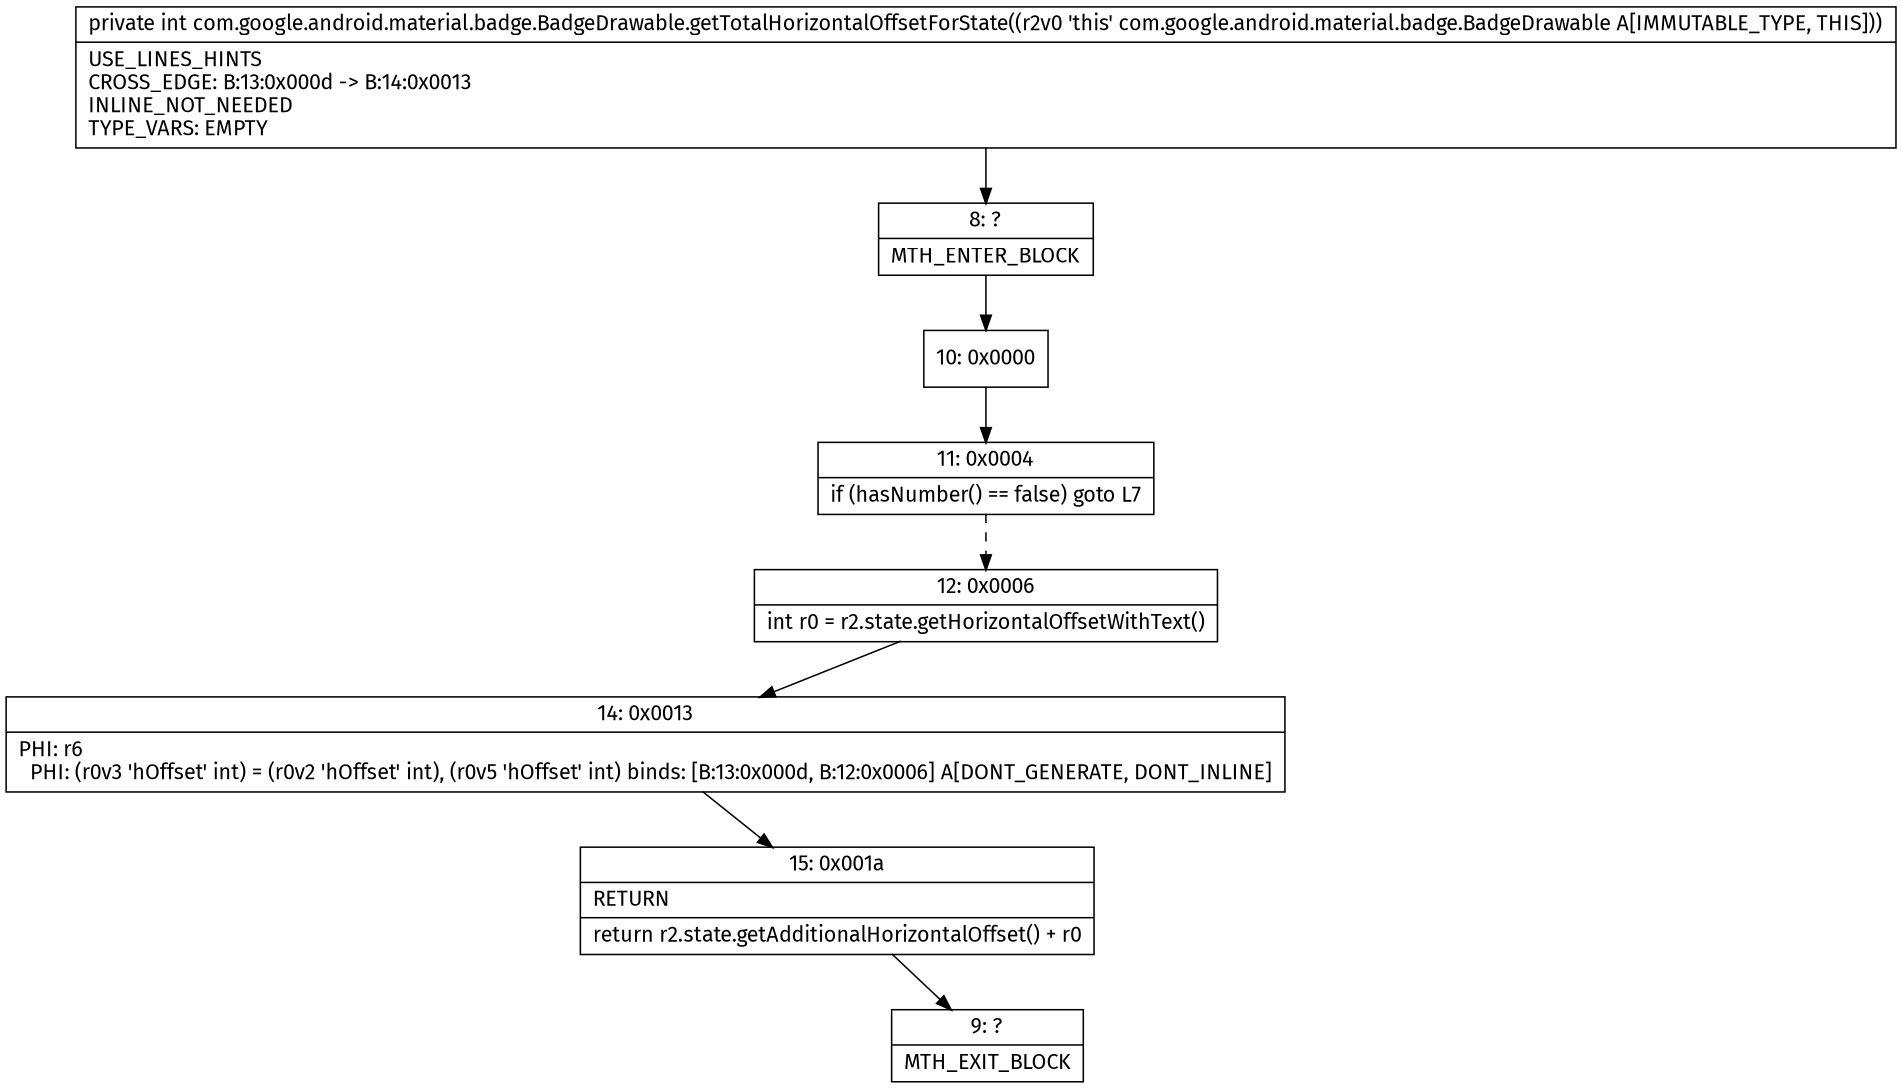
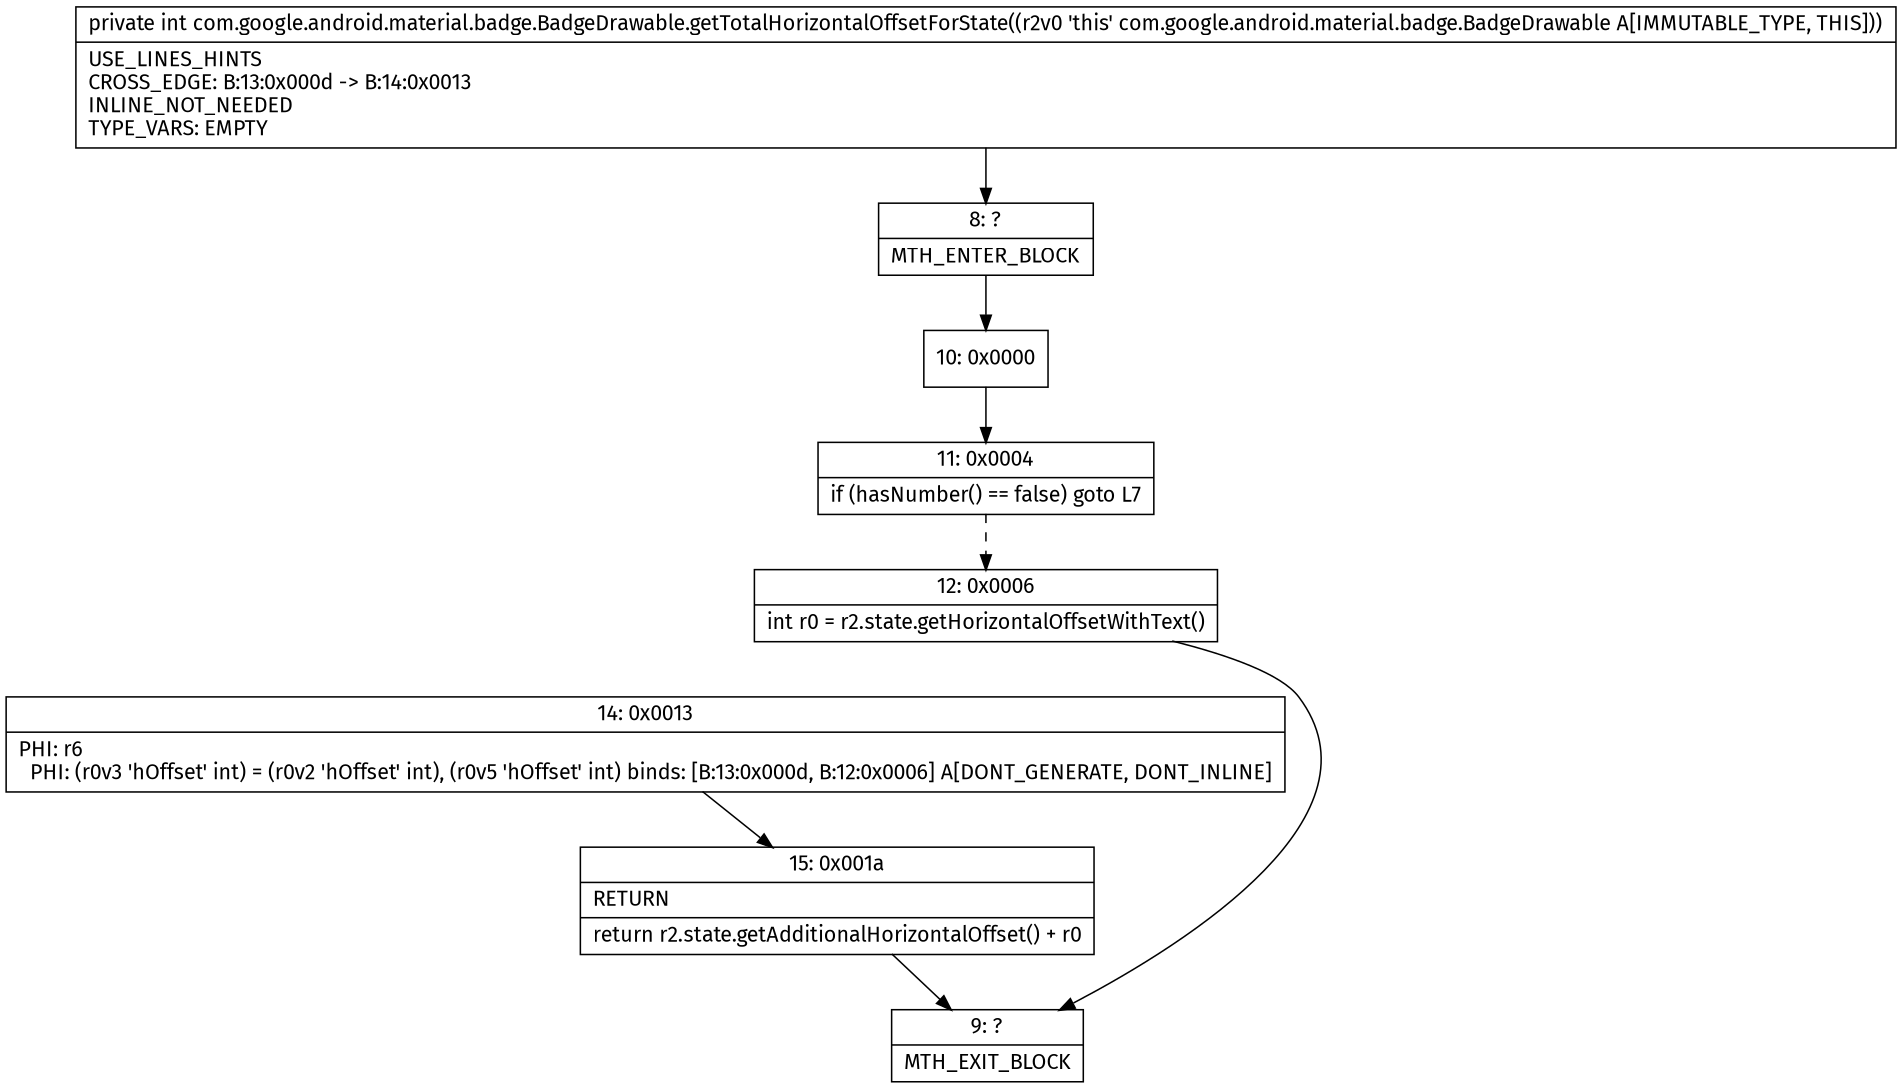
edge "12: 0x0006" -> "14: 0x0013": now "12: 0x0006" -> "9: ?"
